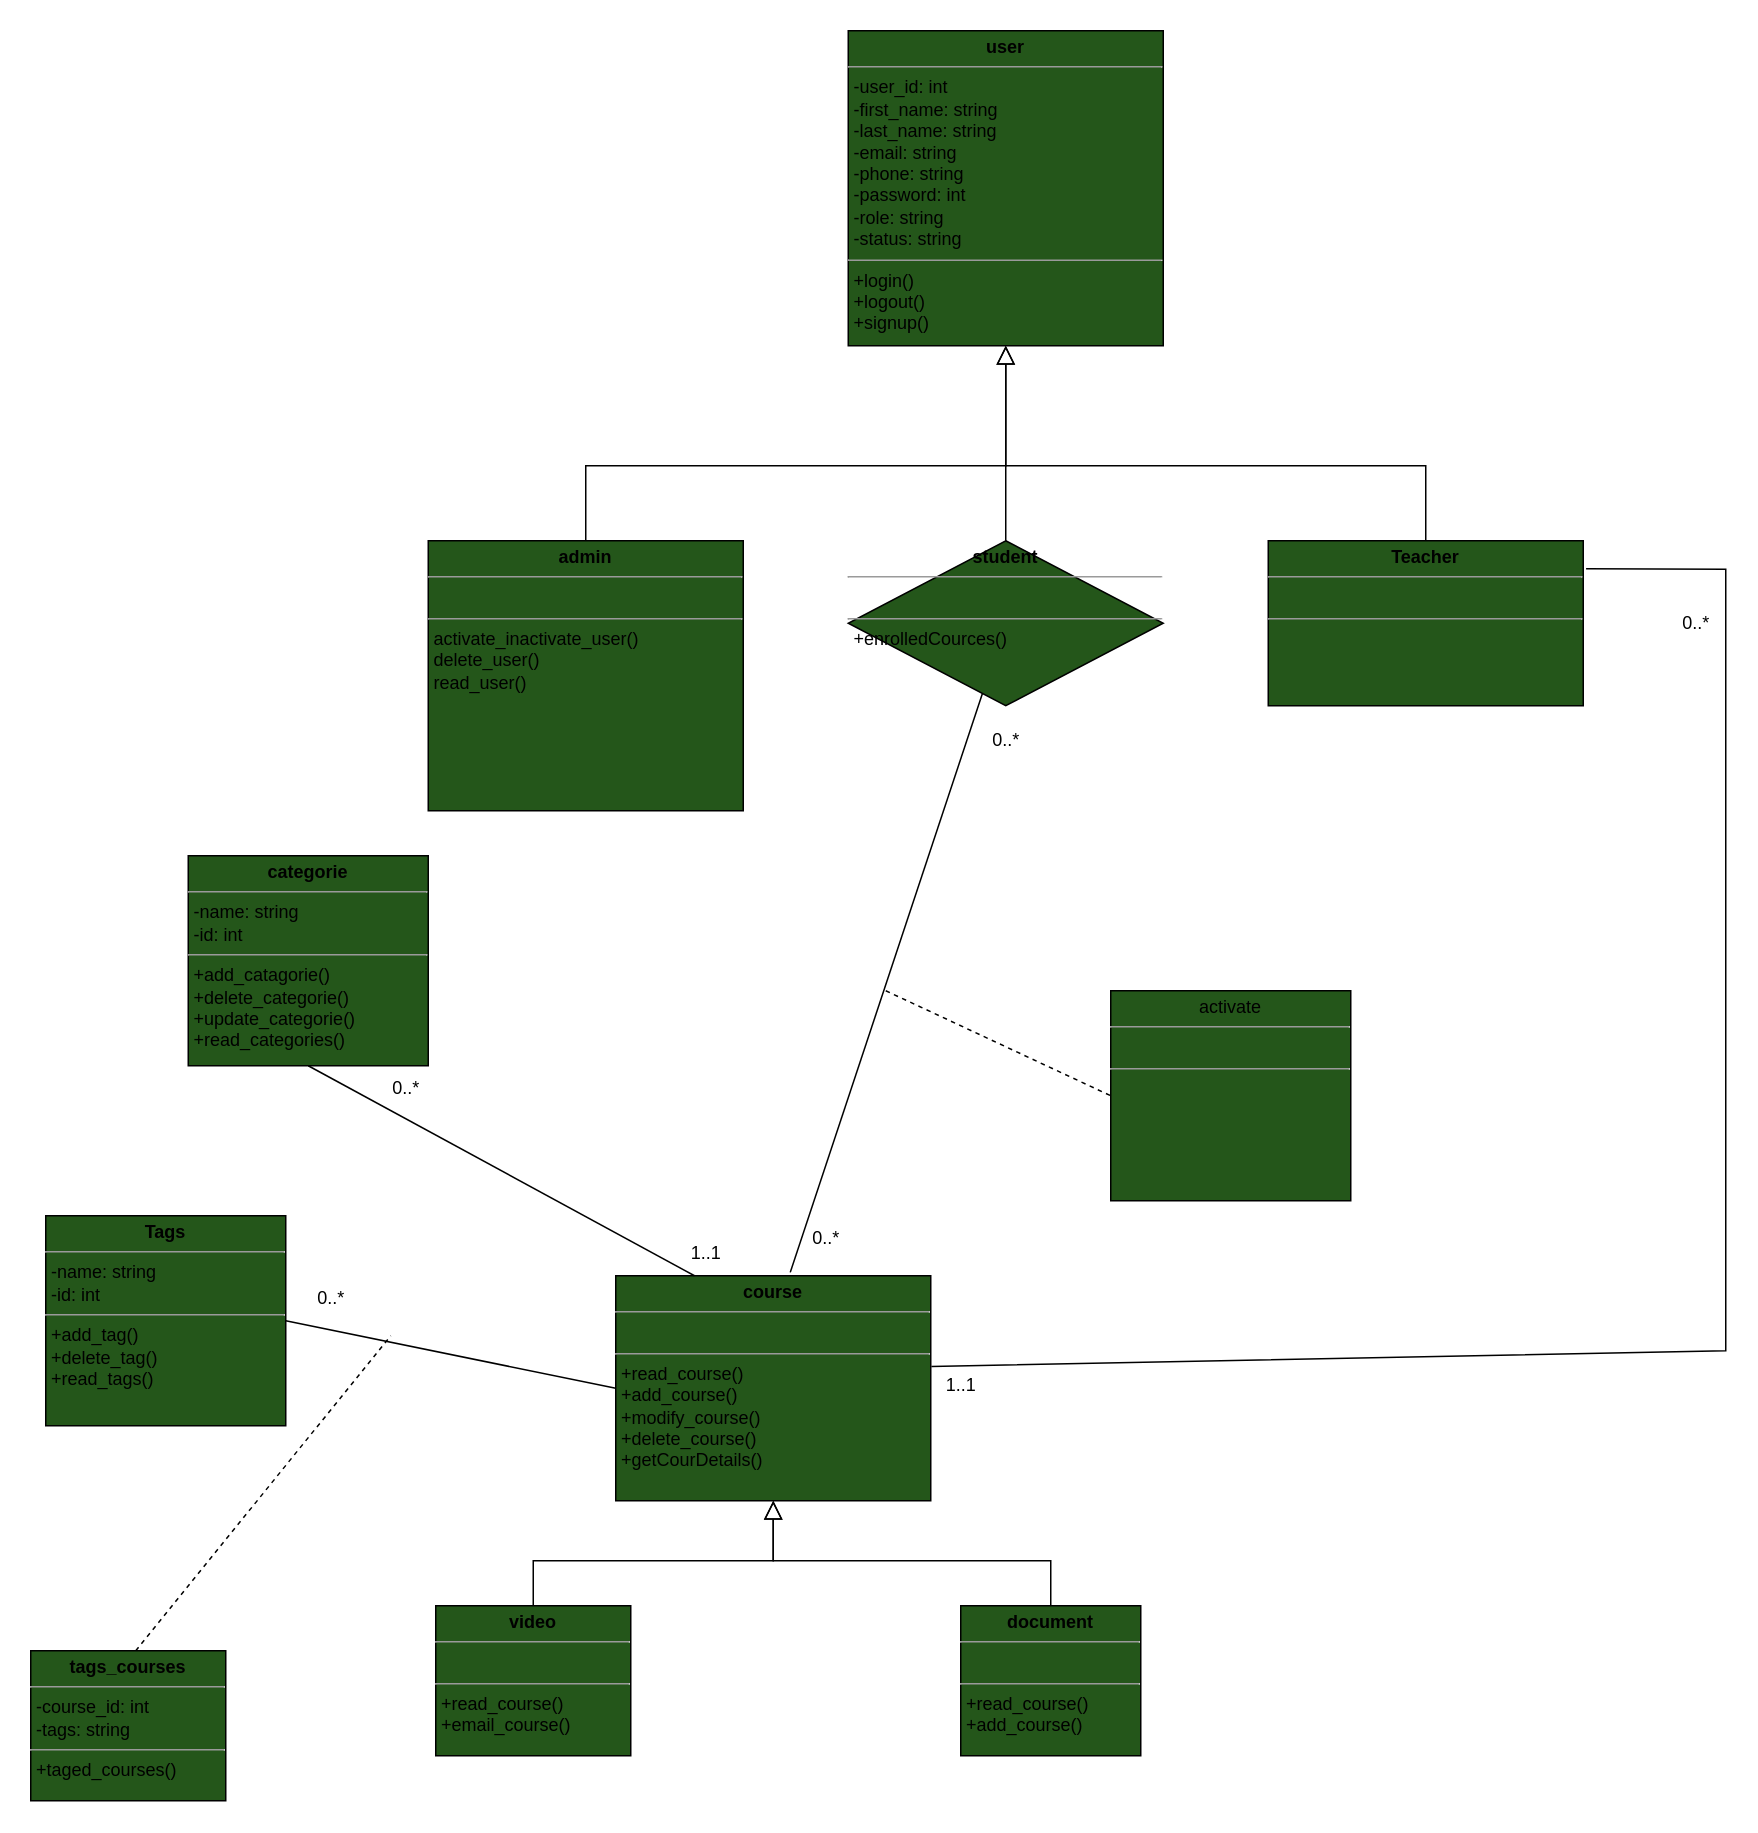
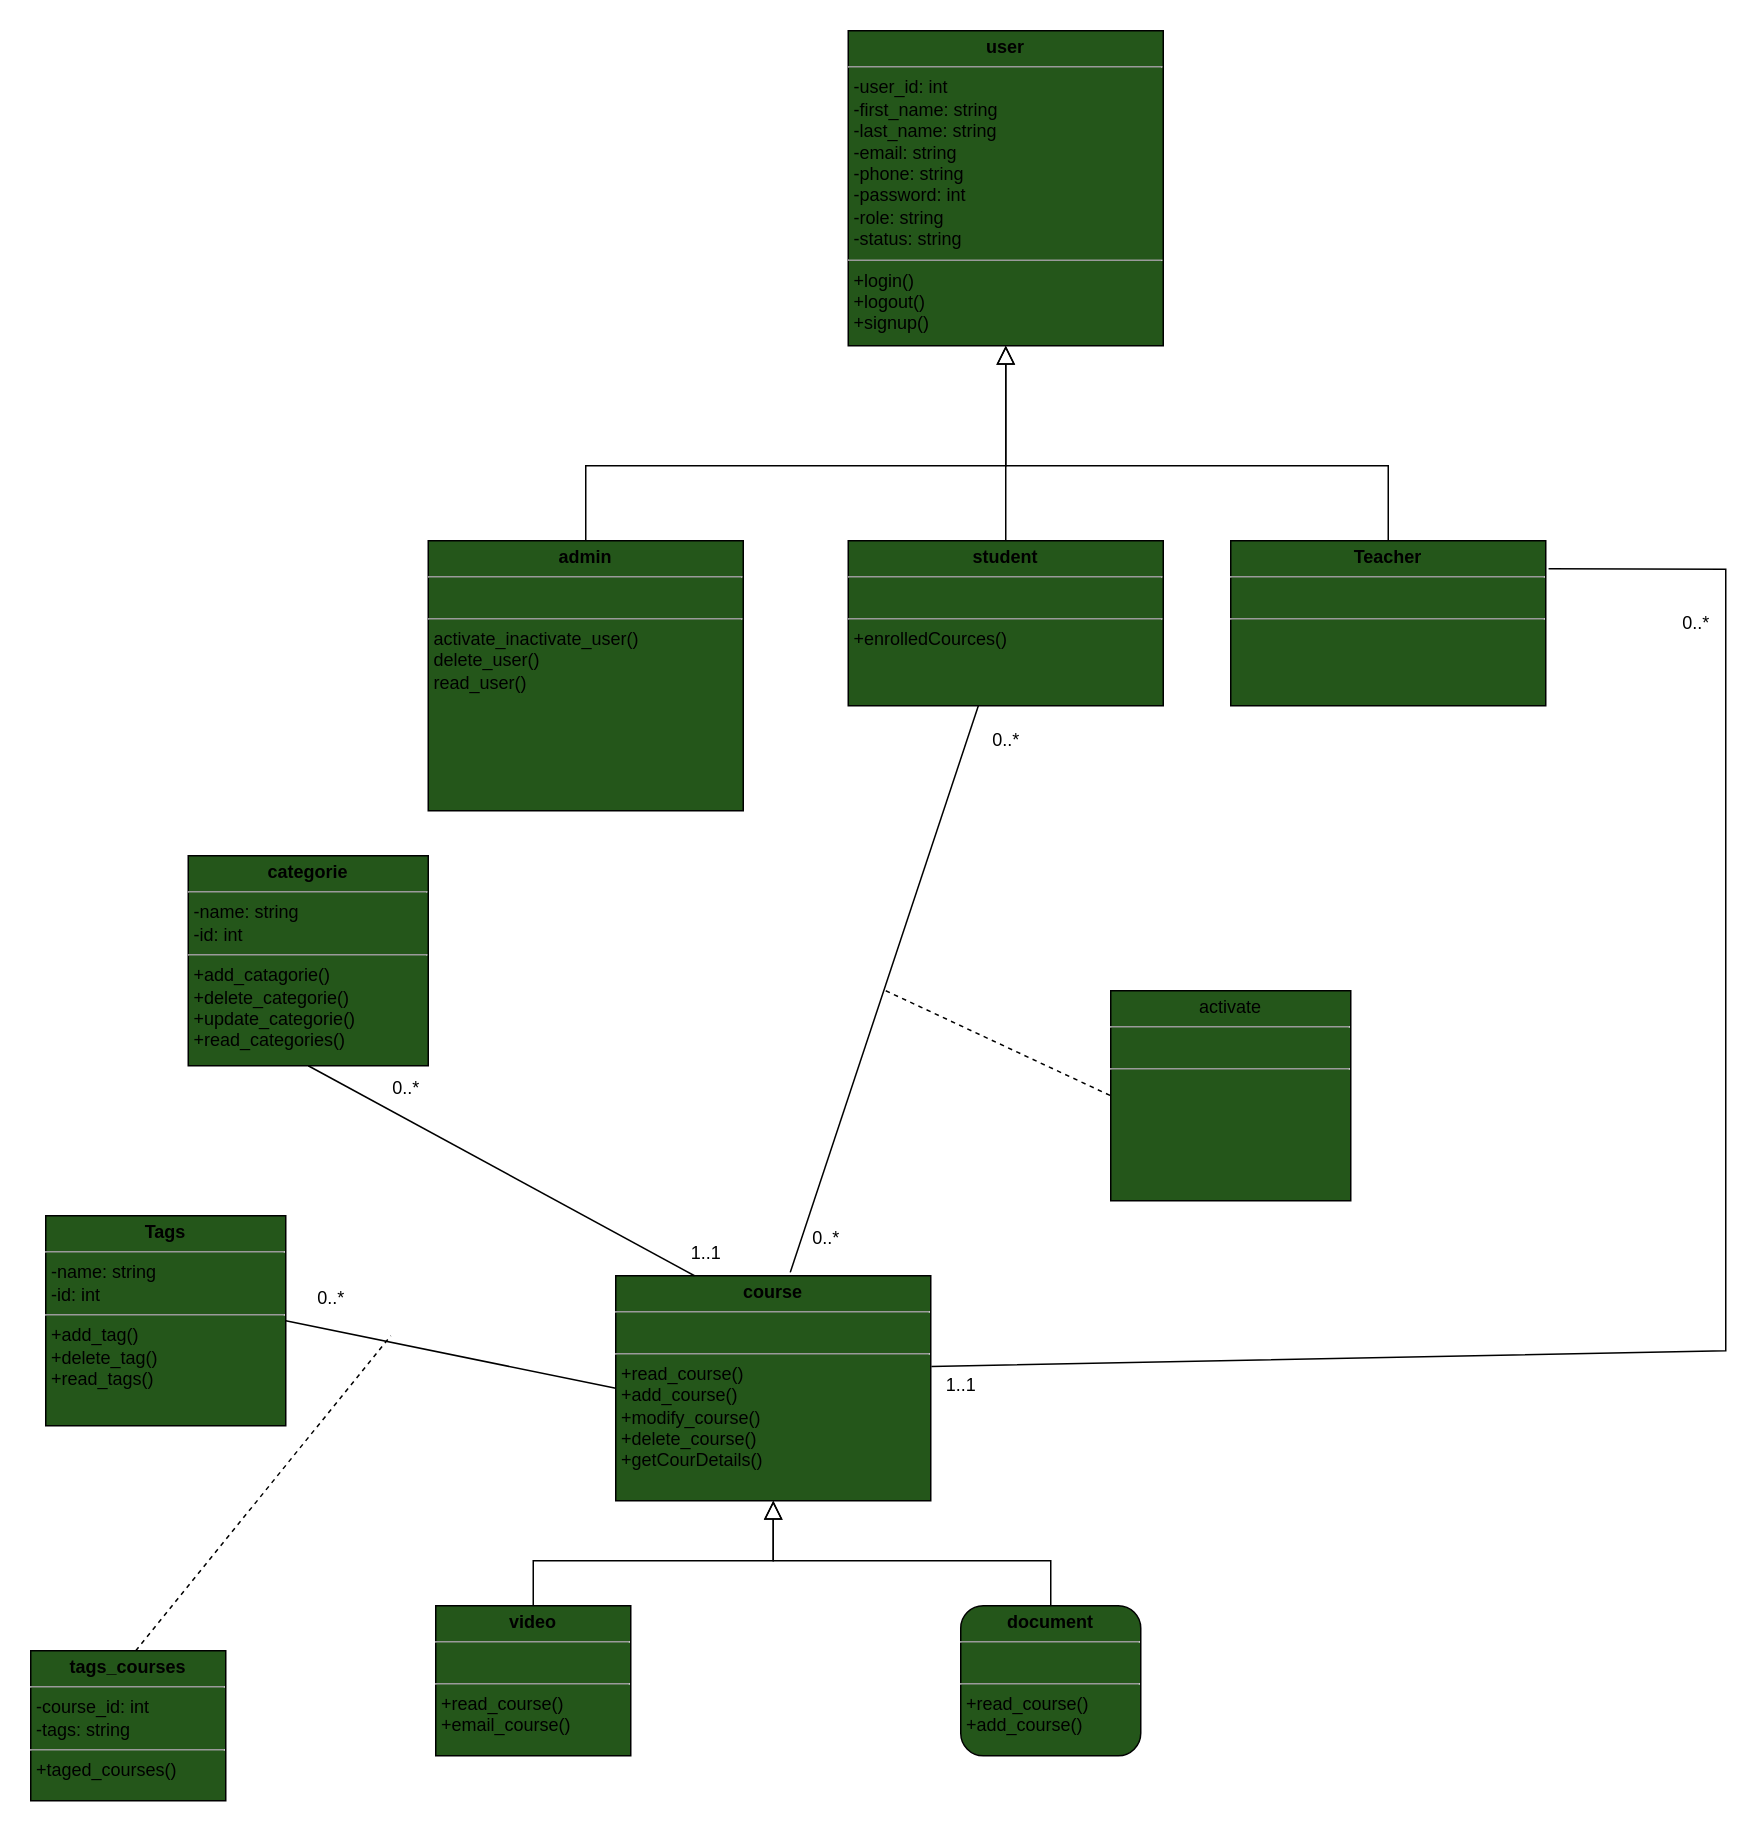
node "student +enrolledCources()": shape diamond -> rectangle
node "Teacher": moved (1426, 623) -> (1388, 623)
node "document +read_course() +add_course()": shape rectangle -> rounded rectangle
